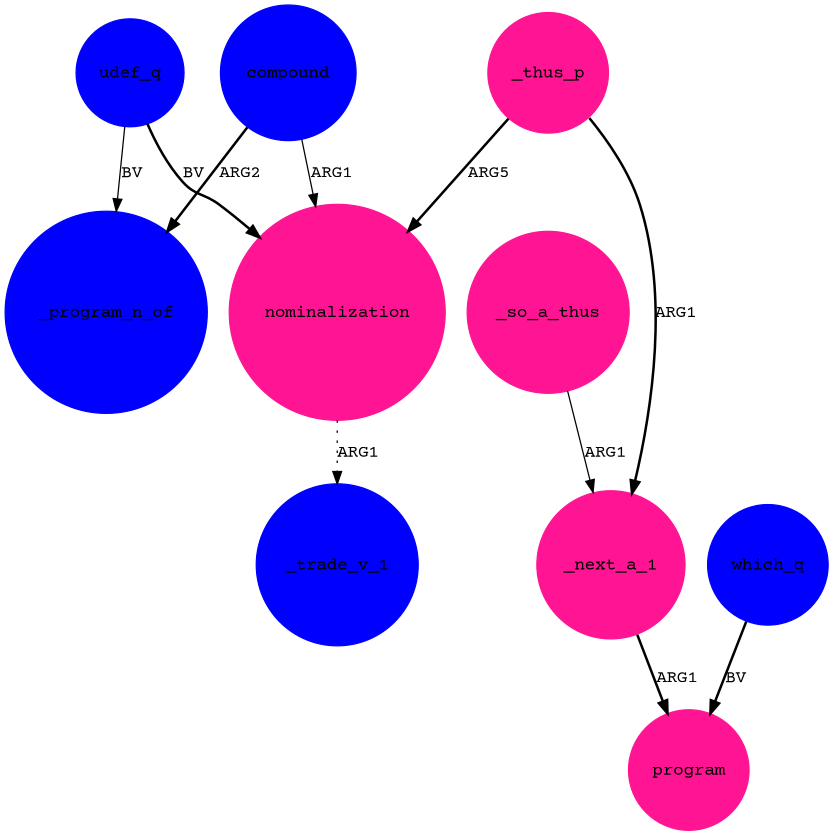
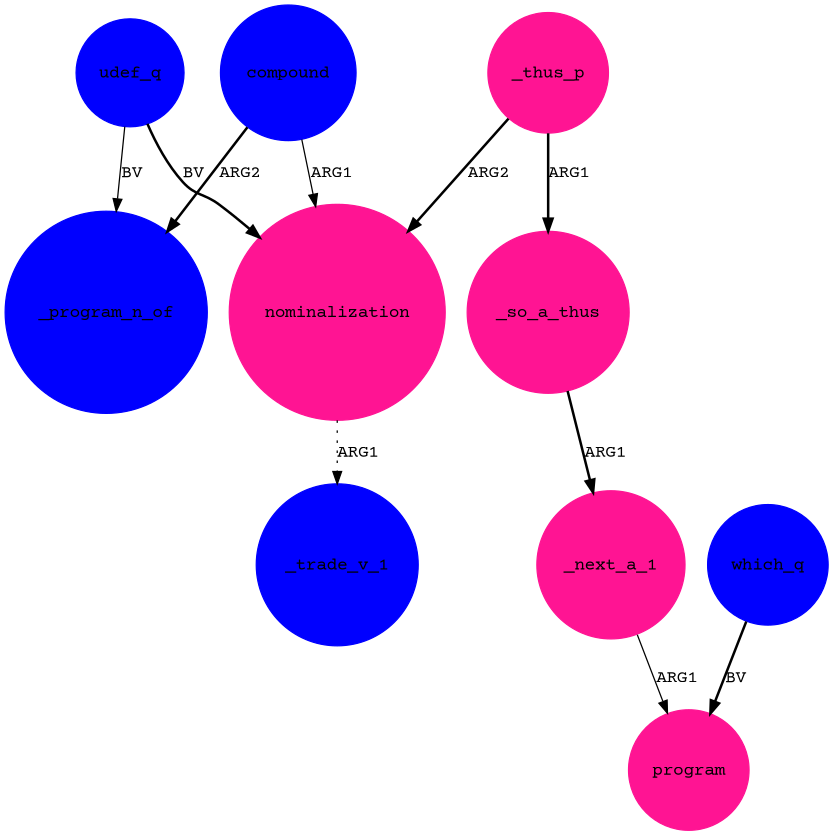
edge "_thus_p" -> "nominalization": label "ARG5" -> "ARG2"
edge "_thus_p" -> "_next_a_1": now "_thus_p" -> "_so_a_thus"
edge "_so_a_thus" -> "_next_a_1": style solid -> bold
edge "_next_a_1" -> "program": style bold -> solid
